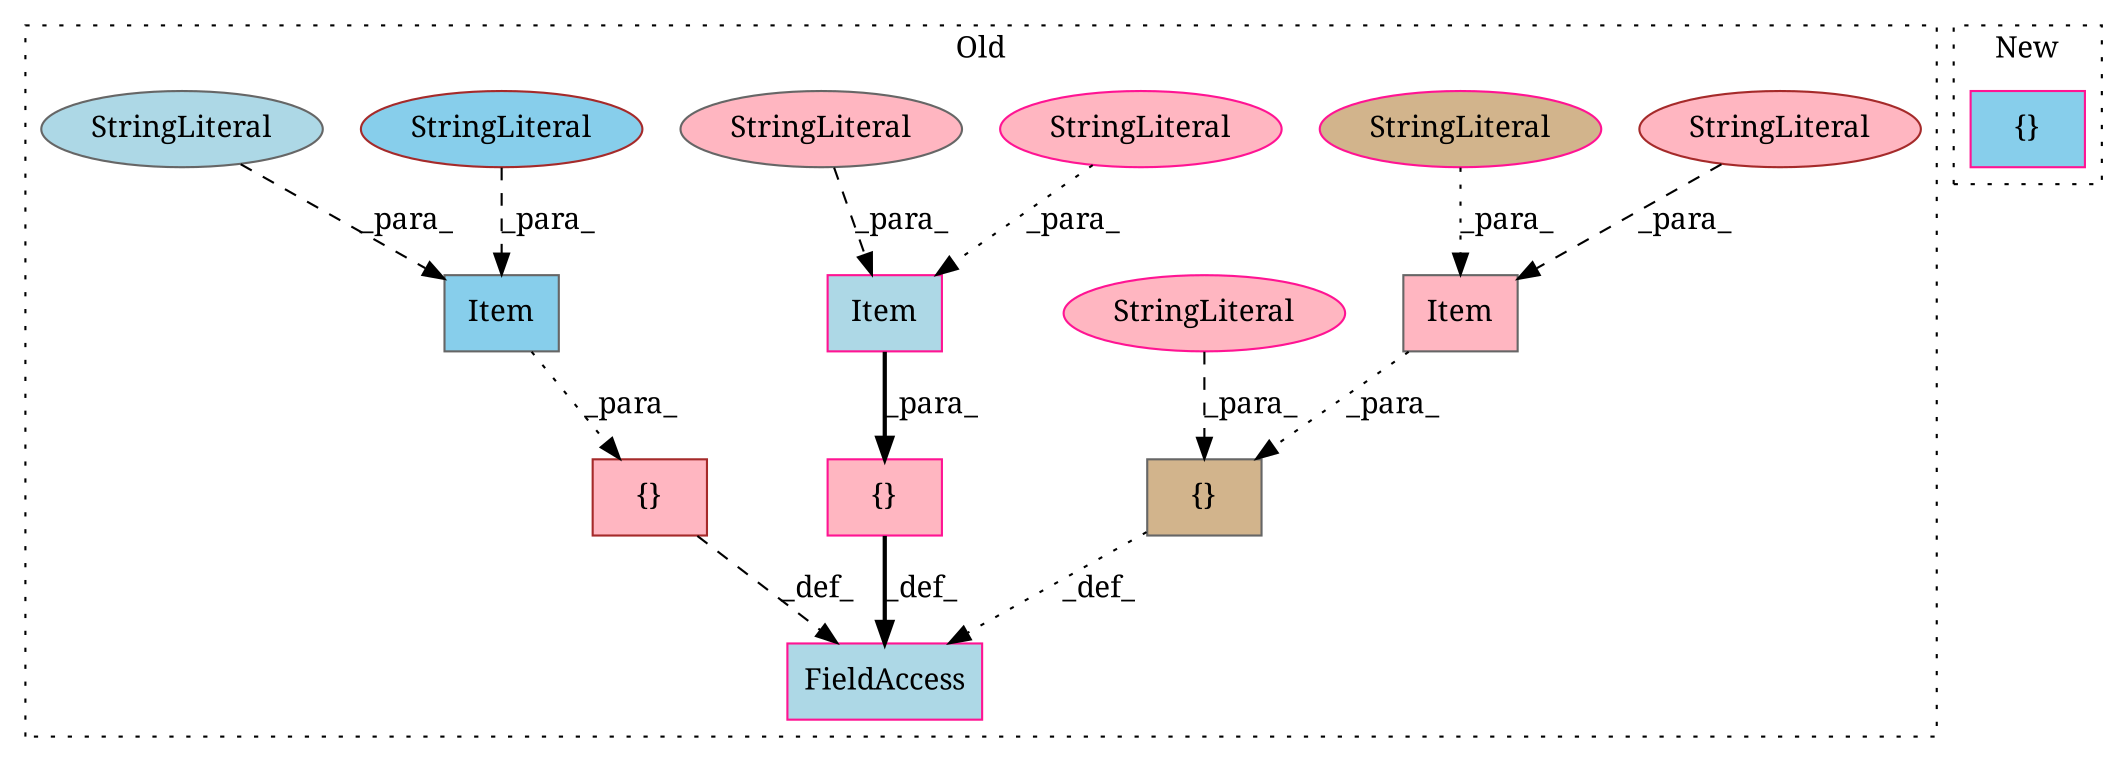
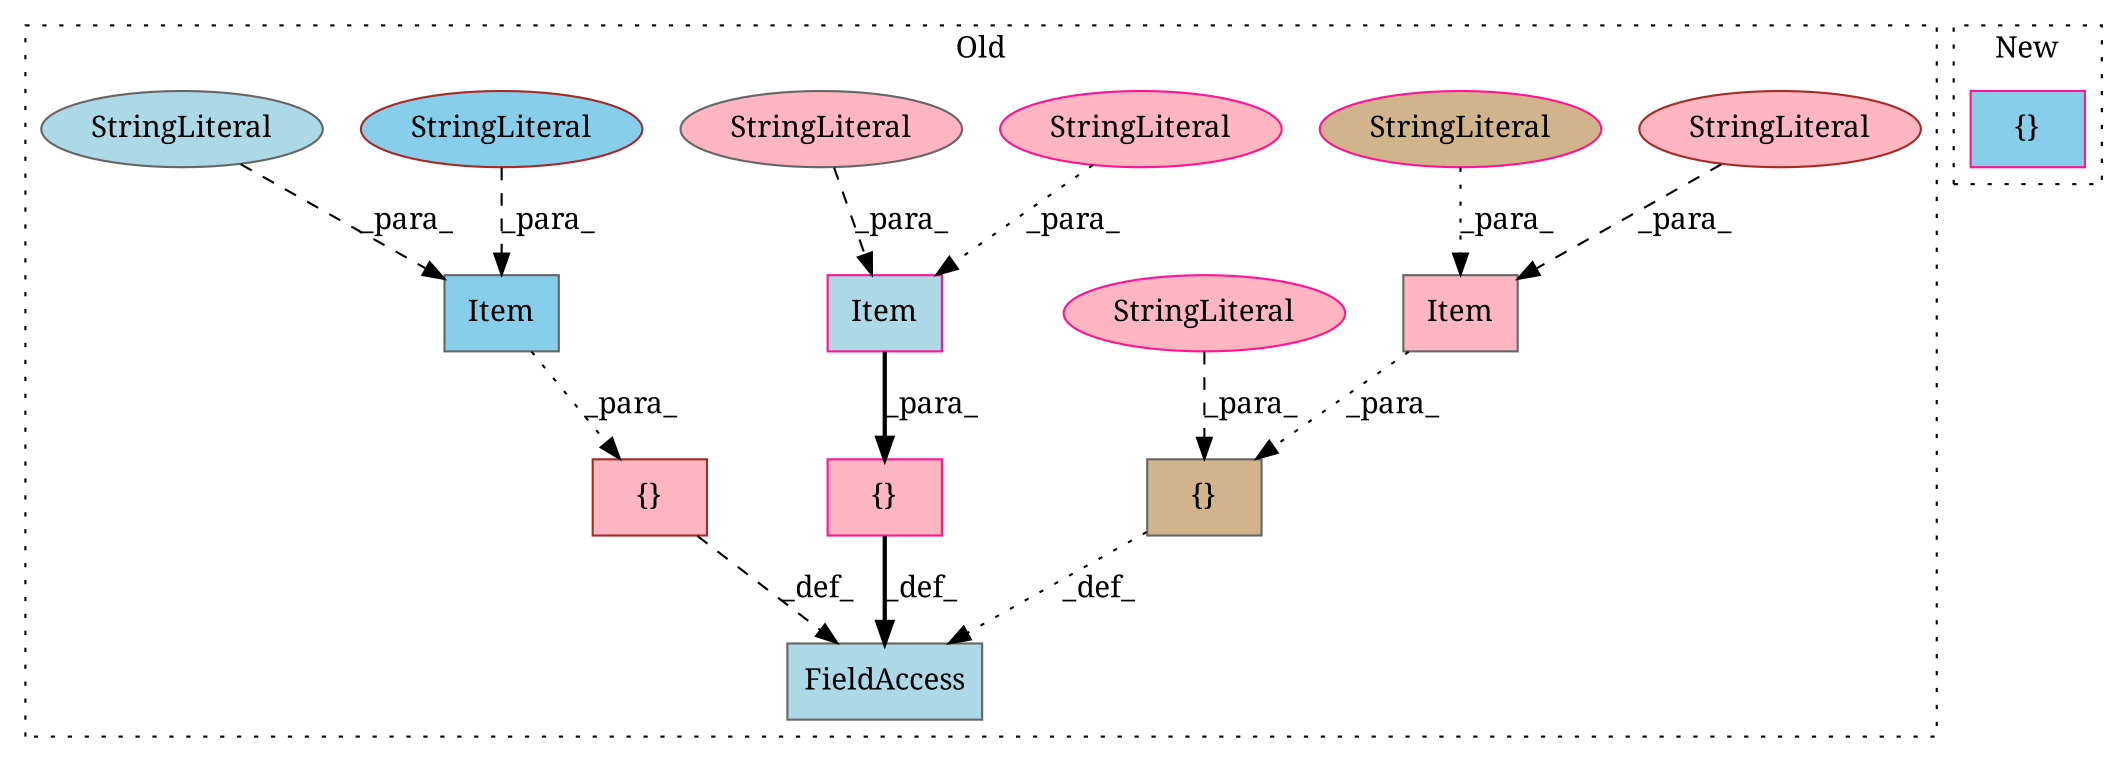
node "FieldAccess": color deeppink -> gray40
